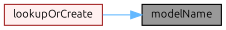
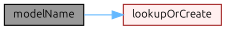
edge "lookupOrCreate" -> "modelName": reversed
